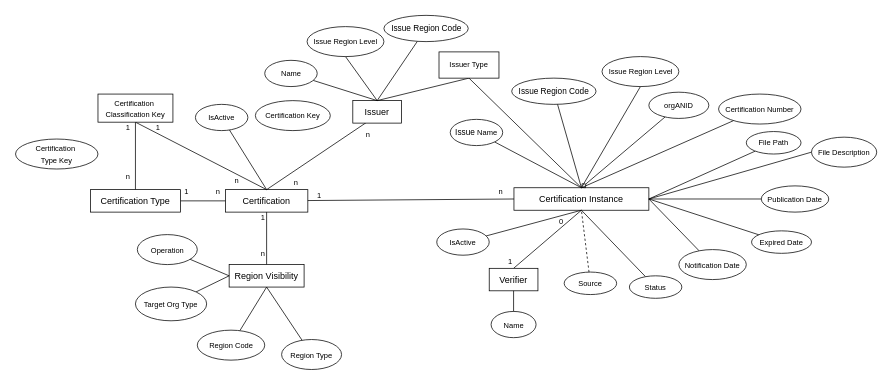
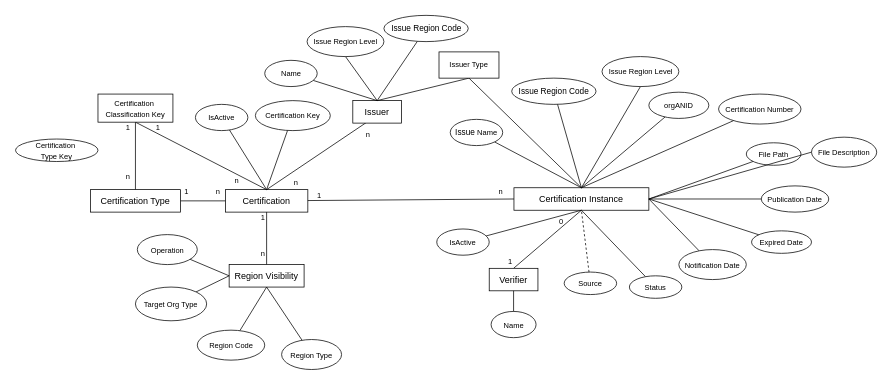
node "File Path": moved (774, 143) -> (774, 154)
node "Certification Type Key": size 83x30 -> 83x23
edge "Certification Key" -- "Certification": added
edge "orgANID" -> "Certification Instance": arrowhead diamond -> none
